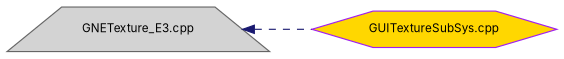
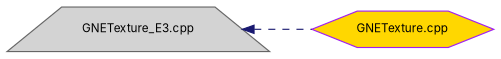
node "GUITextureSubSys.cpp": label "GUITextureSubSys.cpp" -> "GNETexture.cpp"
